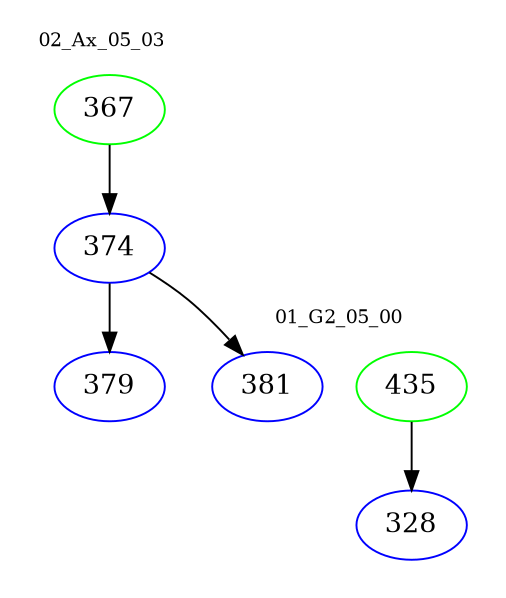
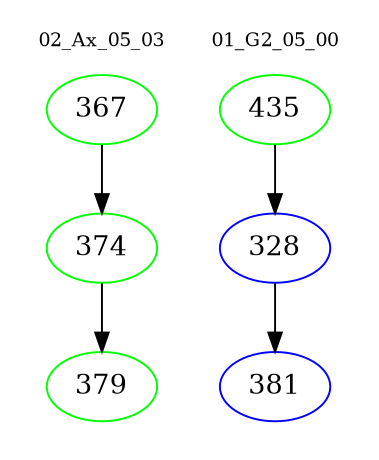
node "374": color blue -> green
edge "374" -> "381": now "328" -> "381"
node "379": color blue -> green
